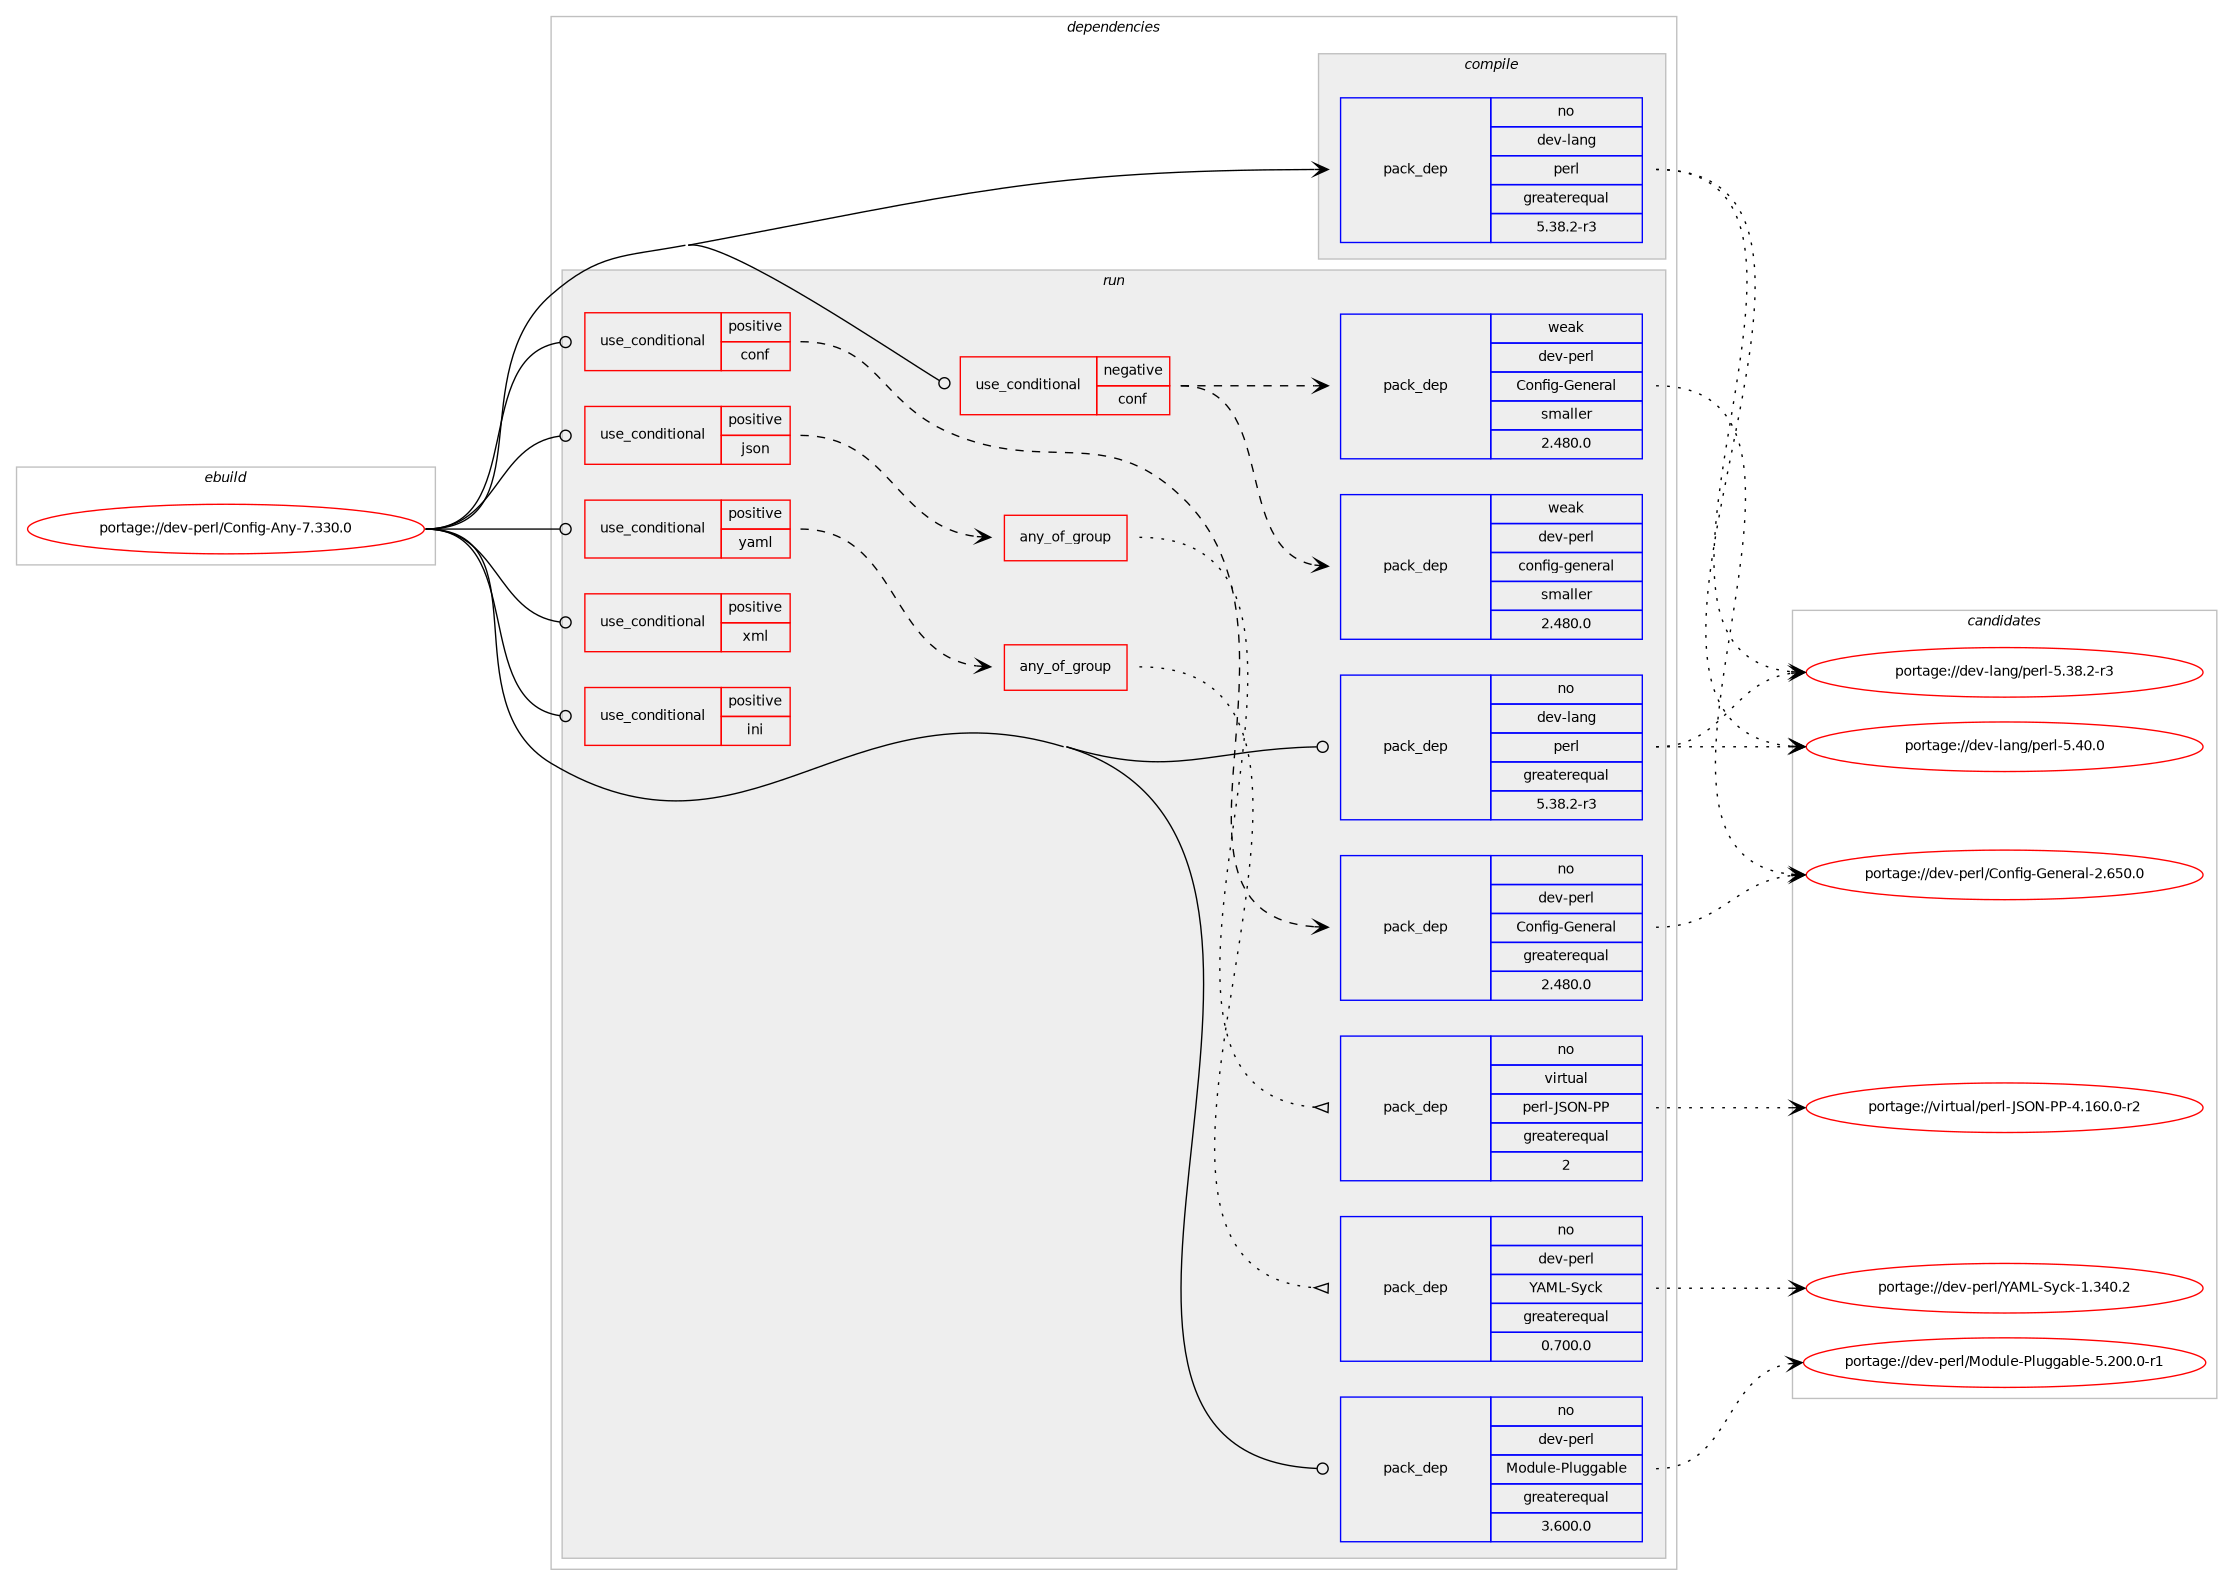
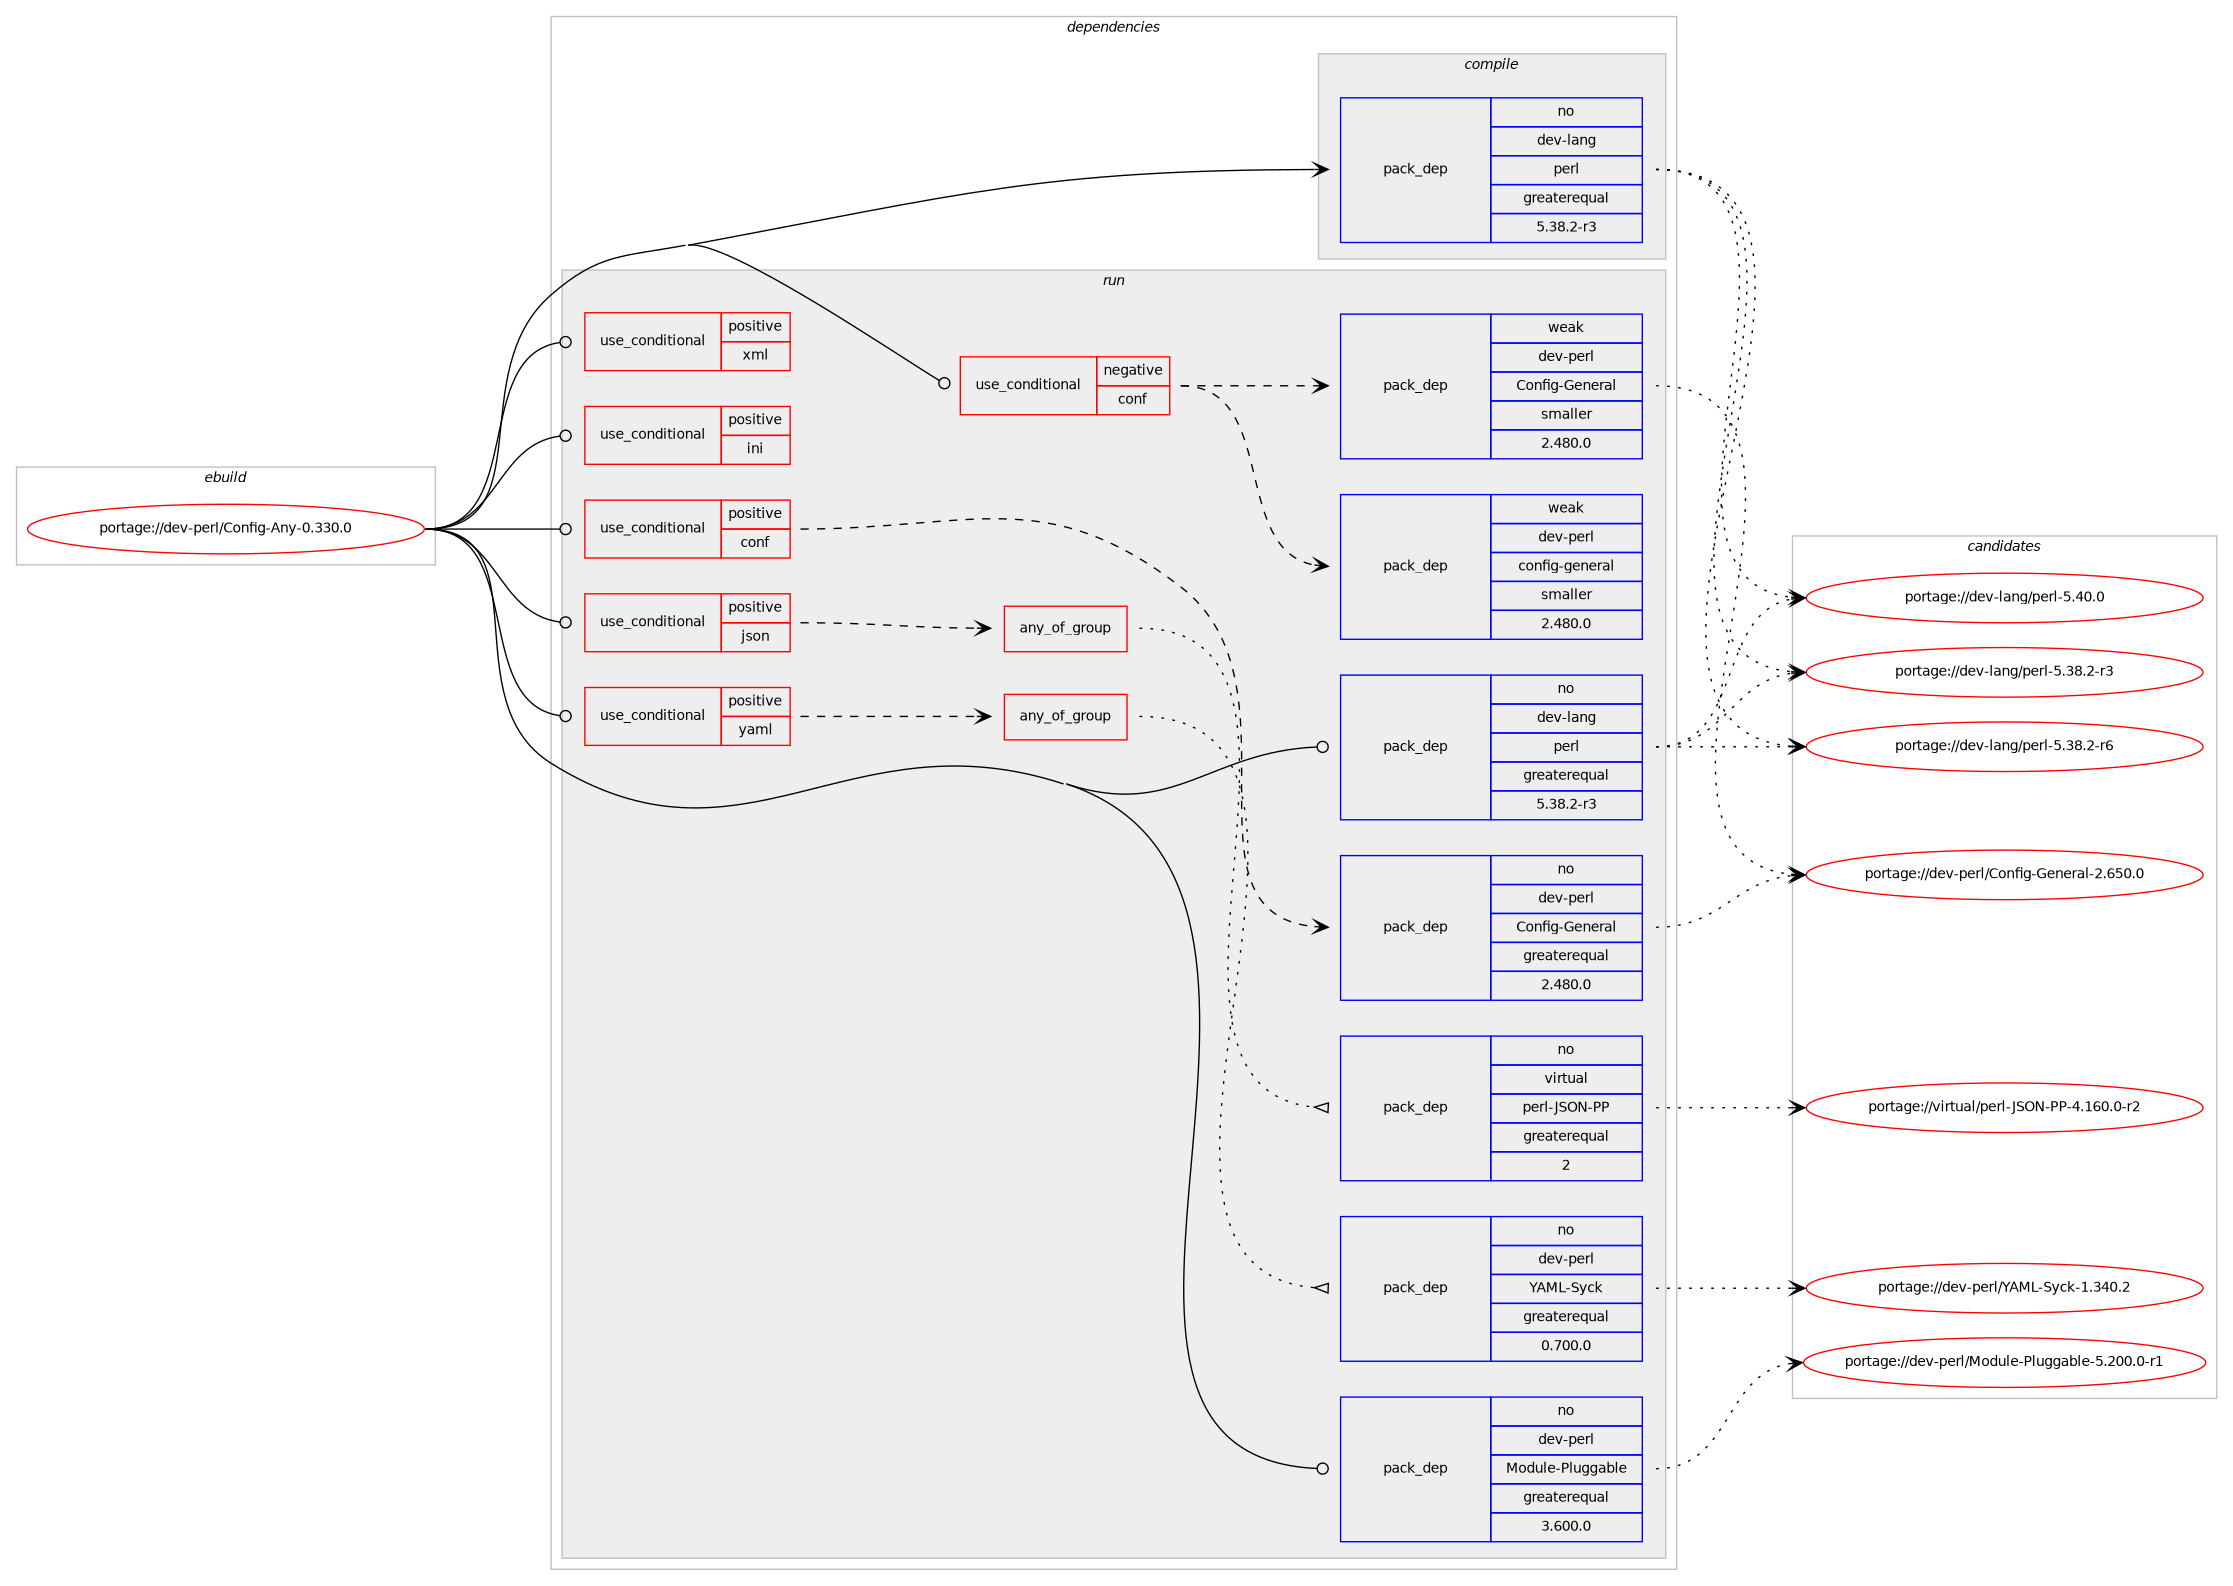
node "portage://dev-perl/Config-Any-7.330.0": label "portage://dev-perl/Config-Any-7.330.0" -> "portage://dev-perl/Config-Any-0.330.0"
node "portage://dev-lang/perl-5.38.2-r6": added
